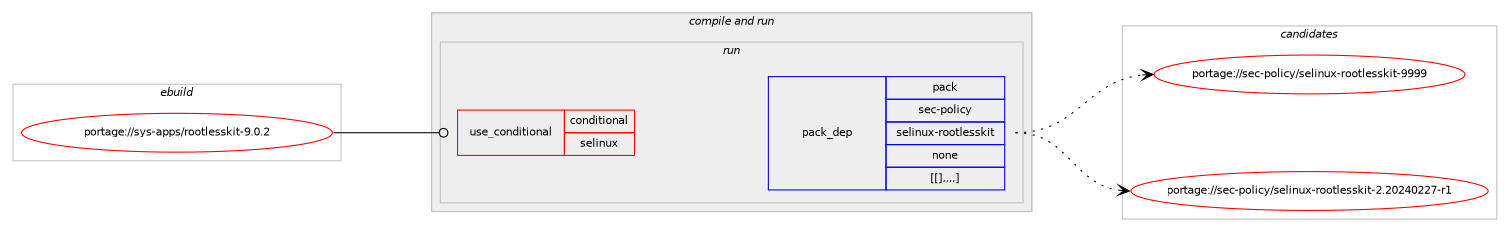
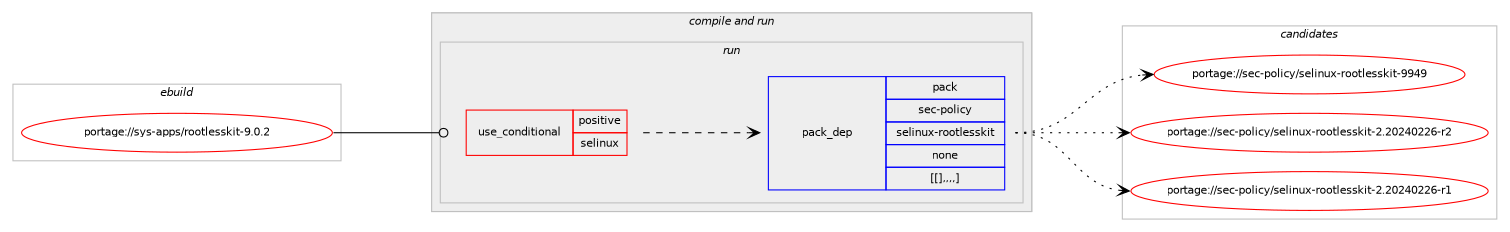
node "portage://sec-policy/selinux-rootlesskit-9999": label "portage://sec-policy/selinux-rootlesskit-9999" -> "portage://sec-policy/selinux-rootlesskit-9949"
node "use_conditional": text "conditional" -> "positive"
edge "use_conditional" -> "pack_dep": added
node "portage://sec-policy/selinux-rootlesskit-2.20240226-r2": added
node "portage://sec-policy/selinux-rootlesskit-2.20240227-r1": label "portage://sec-policy/selinux-rootlesskit-2.20240227-r1" -> "portage://sec-policy/selinux-rootlesskit-2.20240226-r1"
